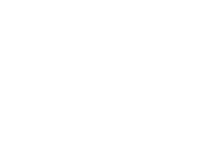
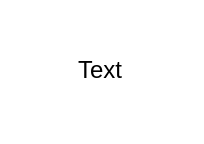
node "Text": added
